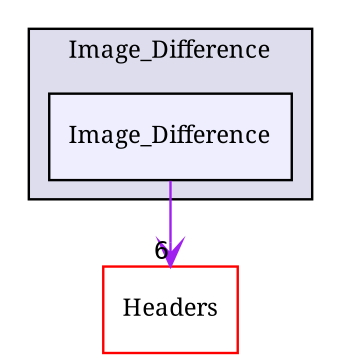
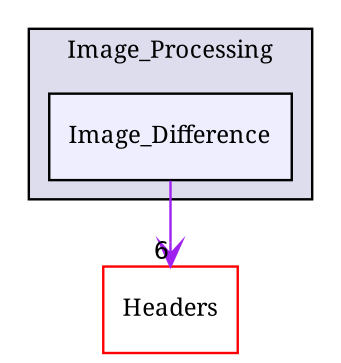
cluster "Image_Difference": label "Image_Difference" -> "Image_Processing"
